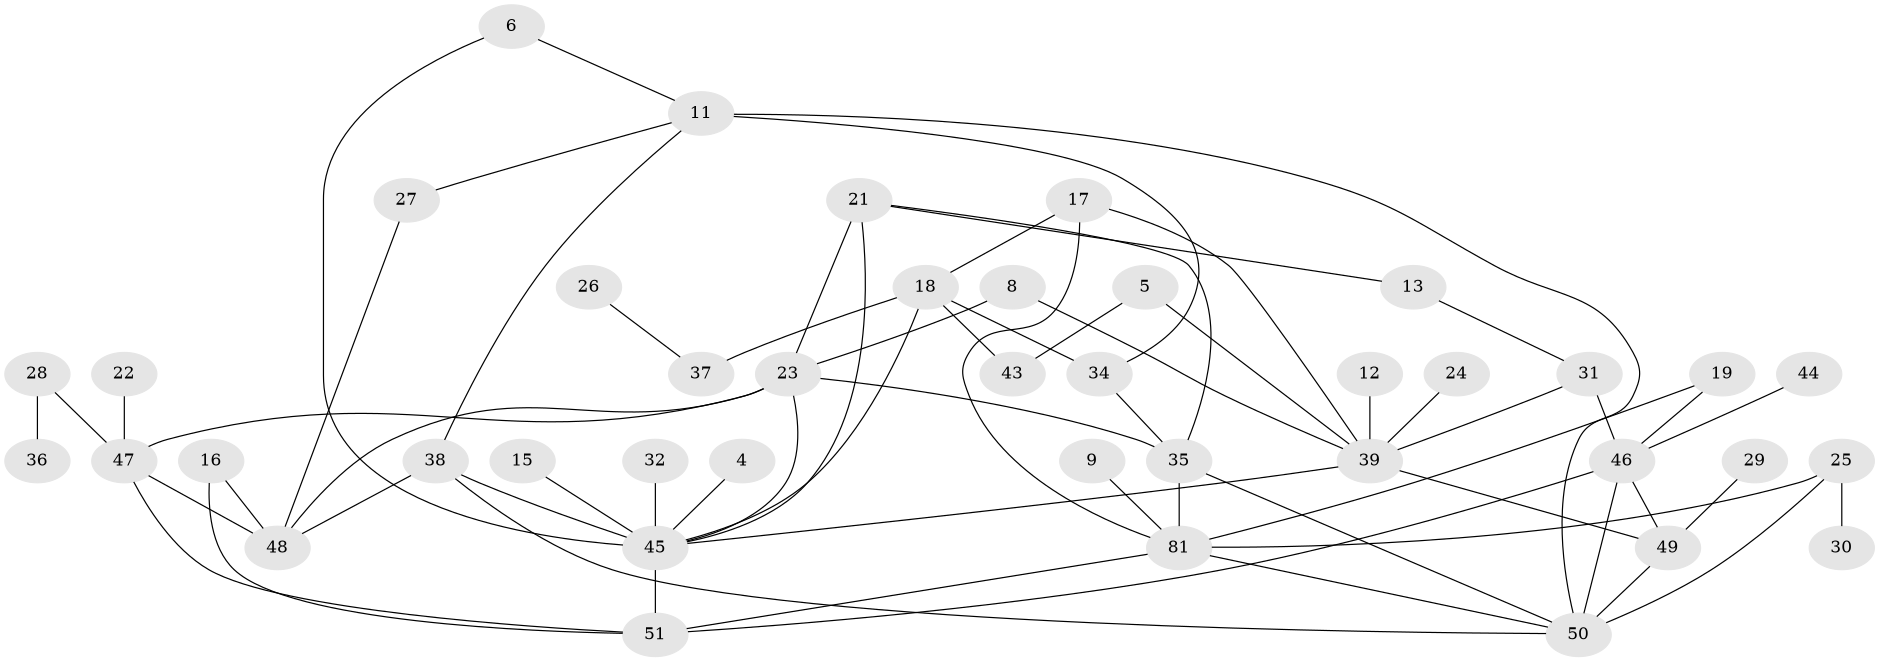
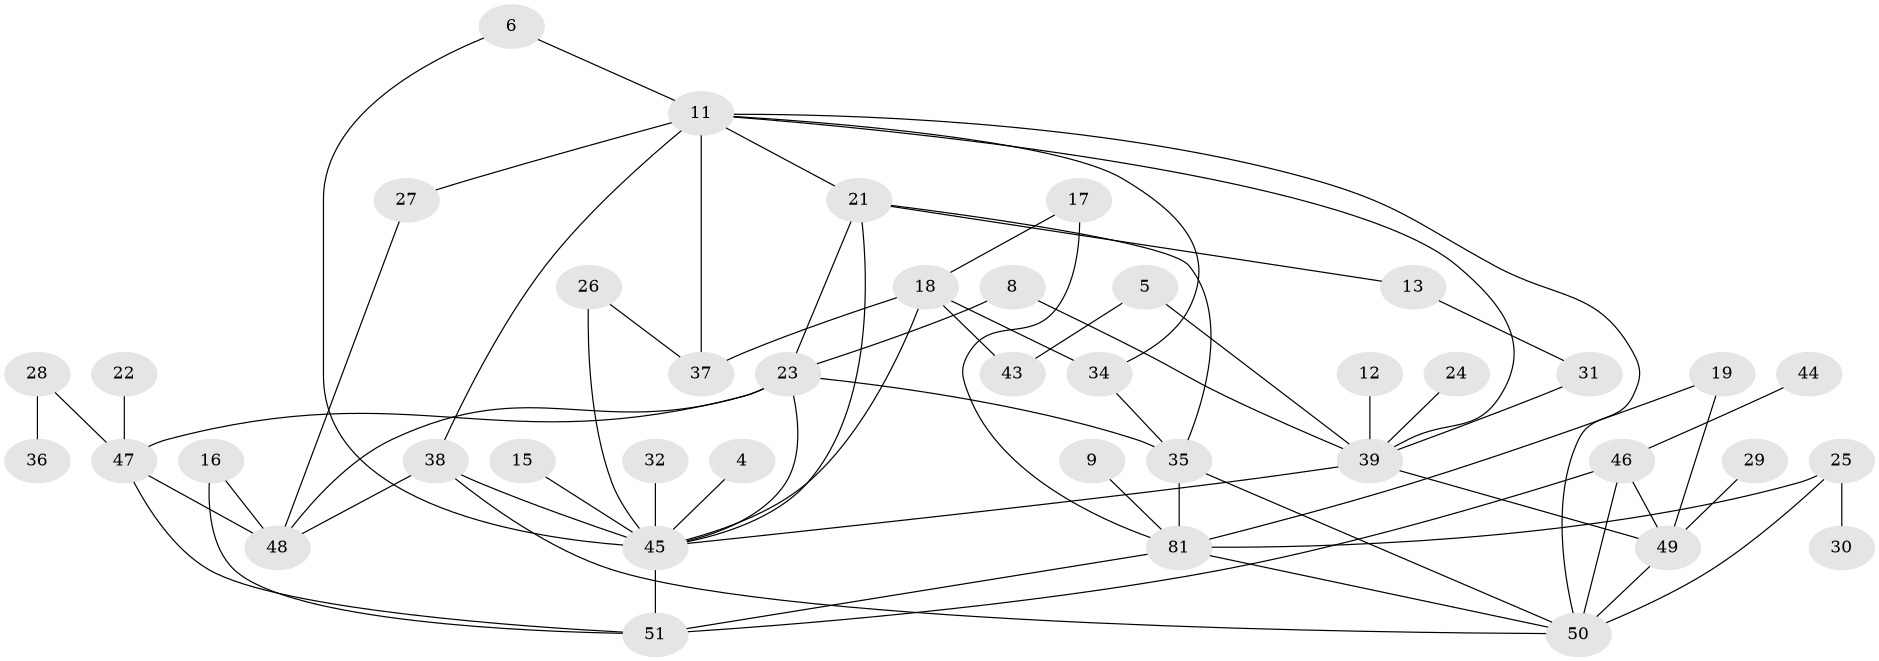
edge "11" -- "21": added
edge "11" -- "37": added
edge "17" -- "39": now "11" -- "39"
edge "31" -- "46": removed
edge "19" -- "46": now "19" -- "49"
edge "26" -- "45": added
